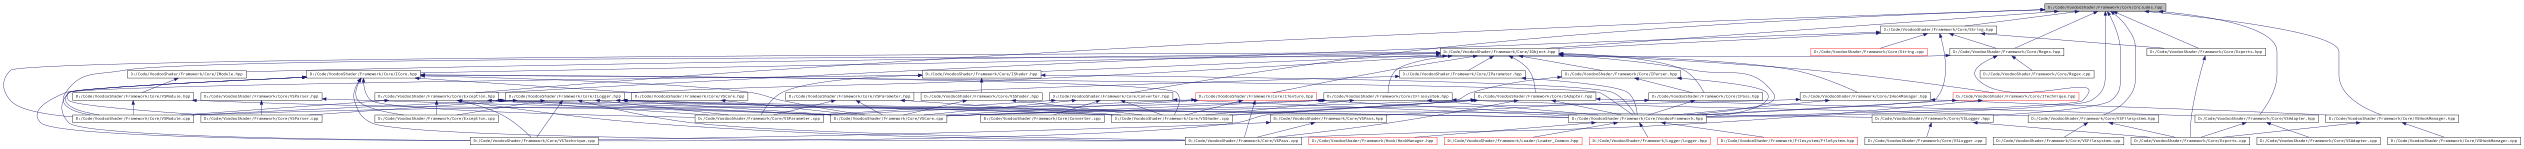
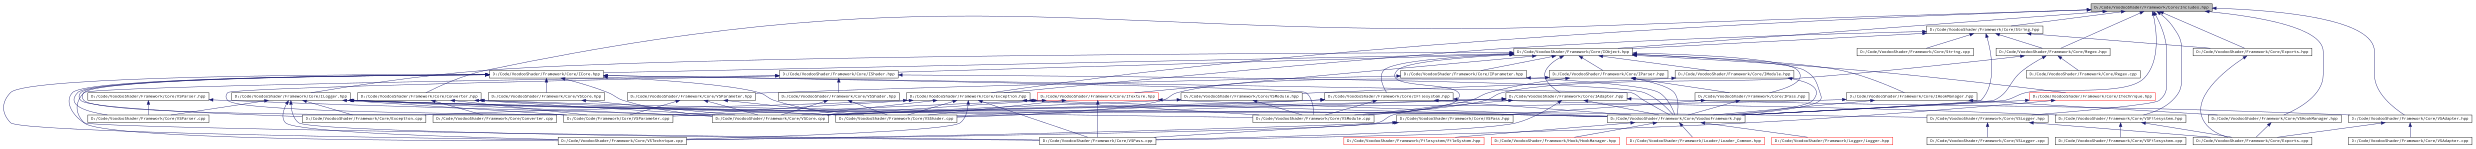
node "D:/Code/VoodooShader/Framework/Core/String.cpp": color red -> black
edge "D:/Code/VoodooShader/Framework/Core/VSModule.cpp" -> "D:/Code/VoodooShader/Framework/Core/IParser.hpp": added
edge "D:/Code/VoodooShader/Framework/Core/VoodooFramework.hpp" -> "D:/Code/VoodooShader/Framework/Core/IModule.hpp": added
node "D:/Code/VoodooShader/Framework/Core/VSParameter.cpp": label "D:/Code/VoodooShader/Framework/Core/VSParameter.cpp" -> "D:/Code/Code/Framework/Core/VSParameter.cpp"
node "D:/Code/VoodooShader/Framework/Core/VSHookManager.cpp": removed
